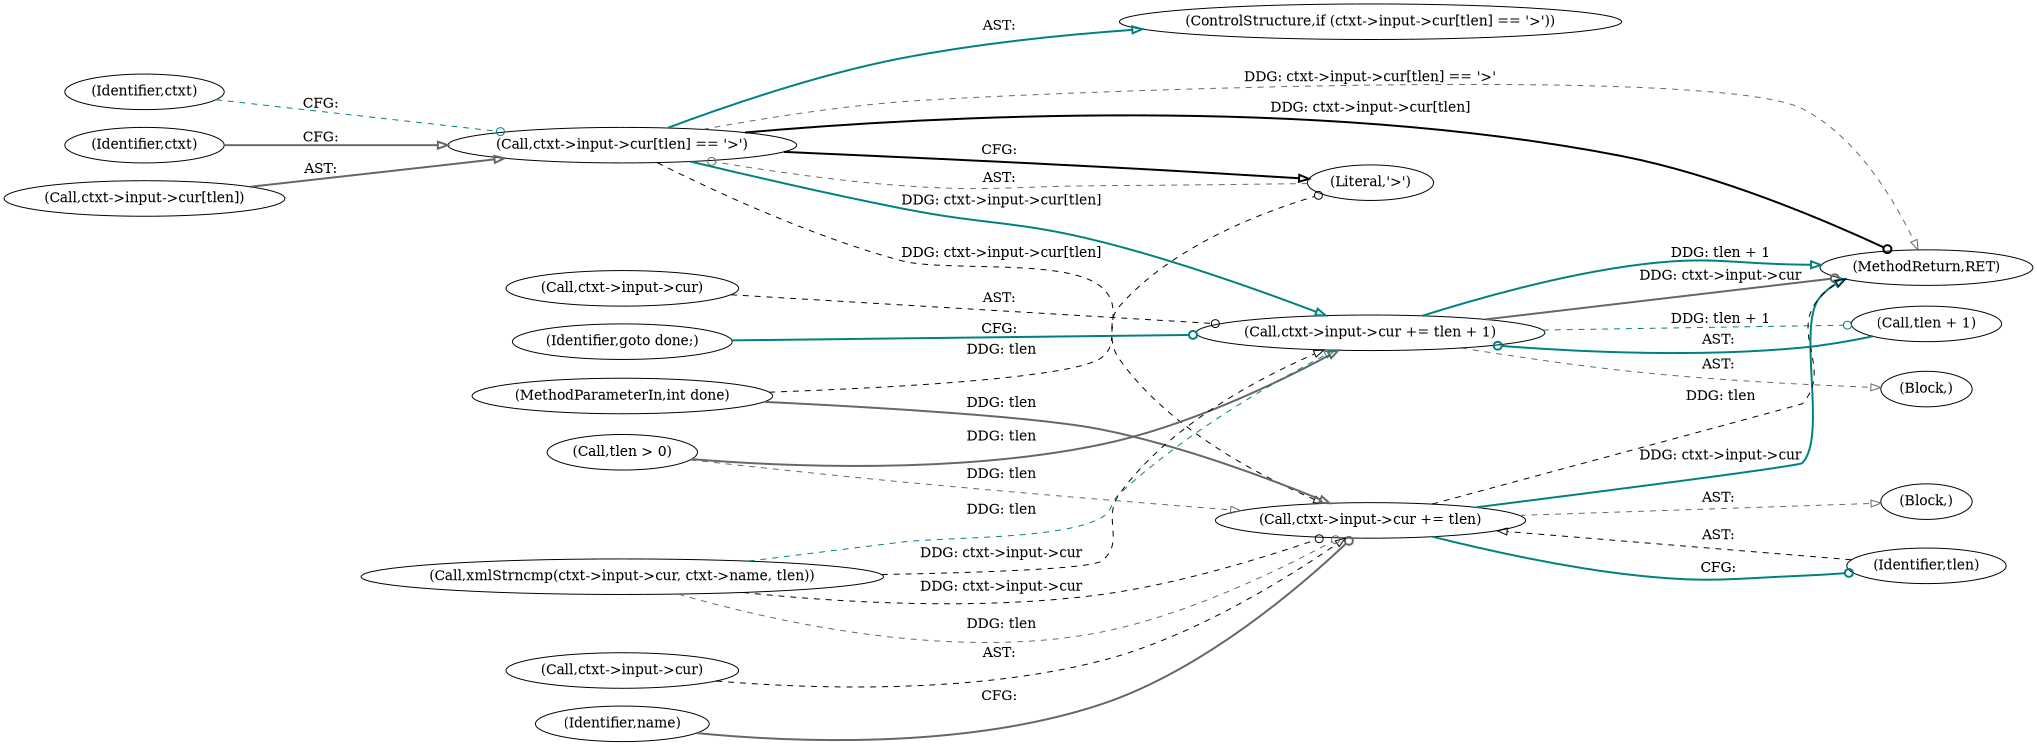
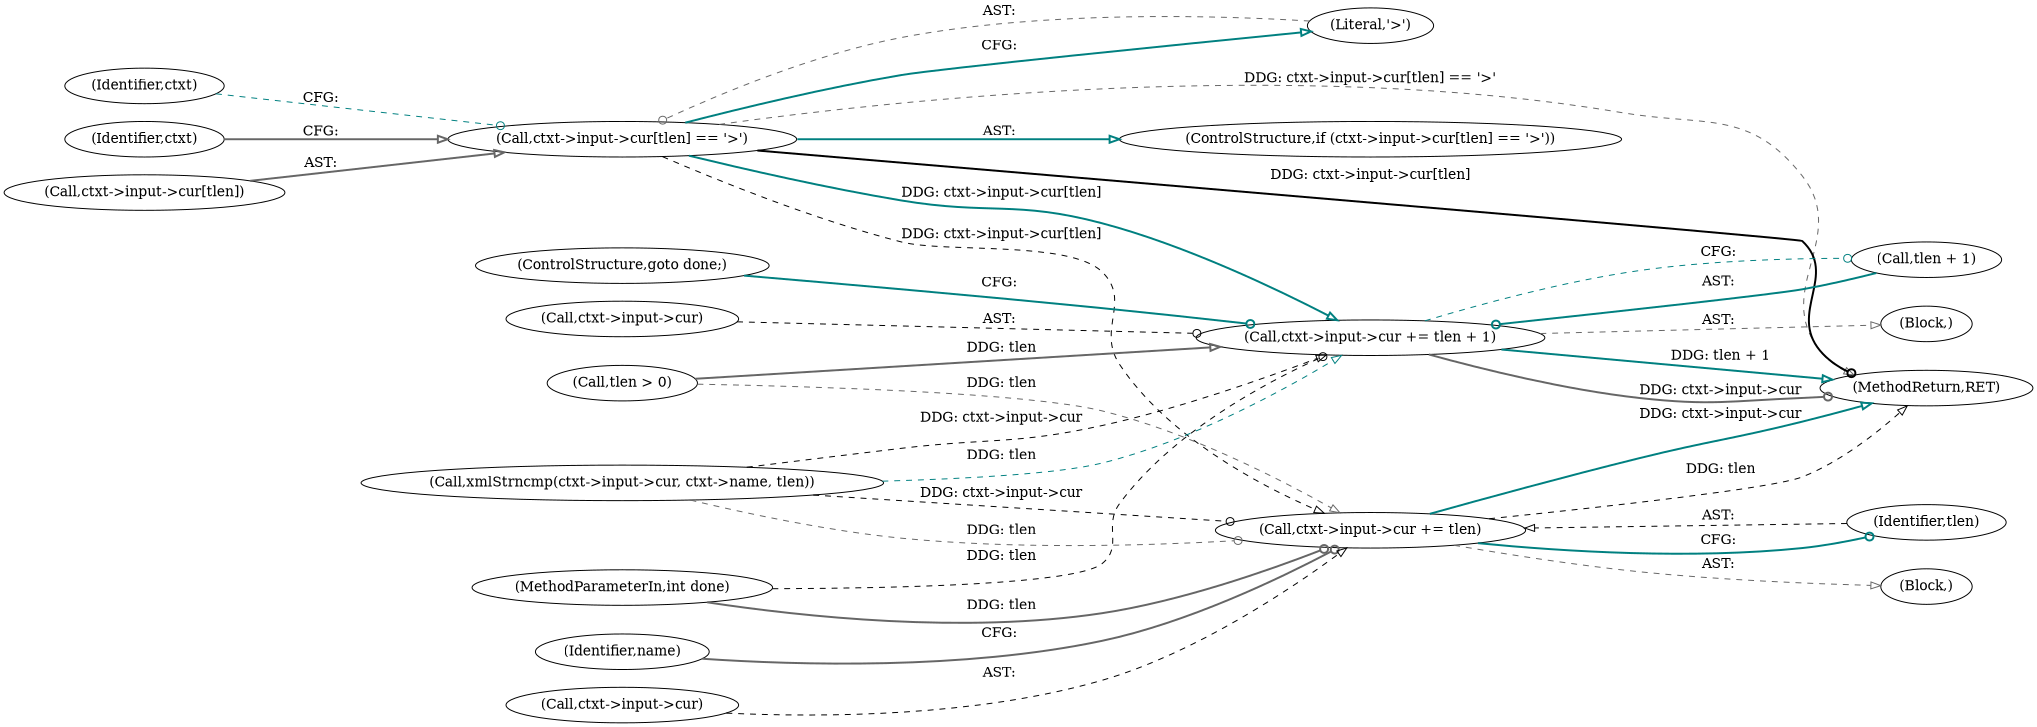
edge "(Call,ctxt->input->cur[tlen] == '>')" -> "(Literal,'>')": color black -> teal
edge "(Call,ctxt->input->cur += tlen + 1)" -> "(Call,tlen + 1)": label "DDG: tlen + 1" -> "CFG: "
node "(Identifier,goto done;)": label "(Identifier,goto done;)" -> "(ControlStructure,goto done;)"
edge "(MethodParameterIn,int done)" -> "(Literal,'>')": now "(MethodParameterIn,int done)" -> "(Call,ctxt->input->cur += tlen + 1)"
edge "(MethodParameterIn,int done)" -> "(Call,ctxt->input->cur += tlen)": arrowhead onormal -> odot
